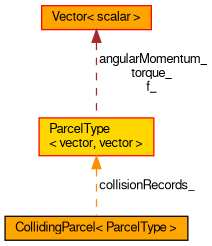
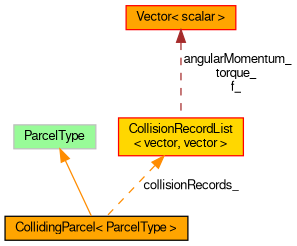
node "ParcelType": added
node "ParcelType < vector, vector >": label "ParcelType < vector, vector >" -> "CollisionRecordList < vector, vector >"
